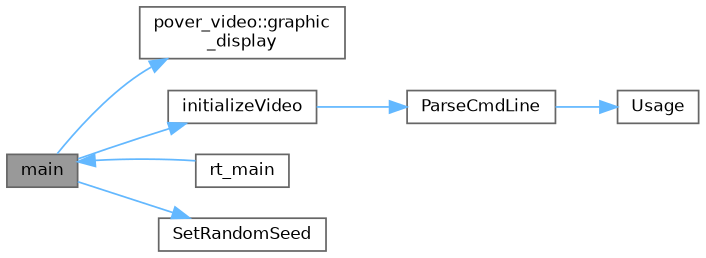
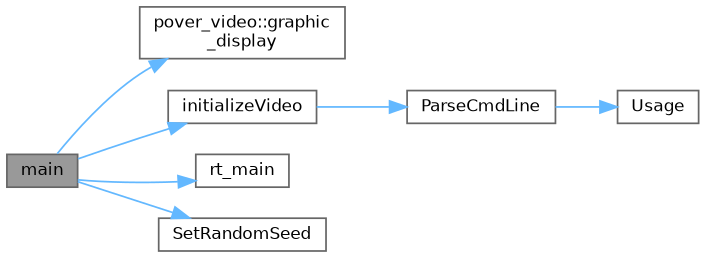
edge "rt_main" -> "main": reversed
